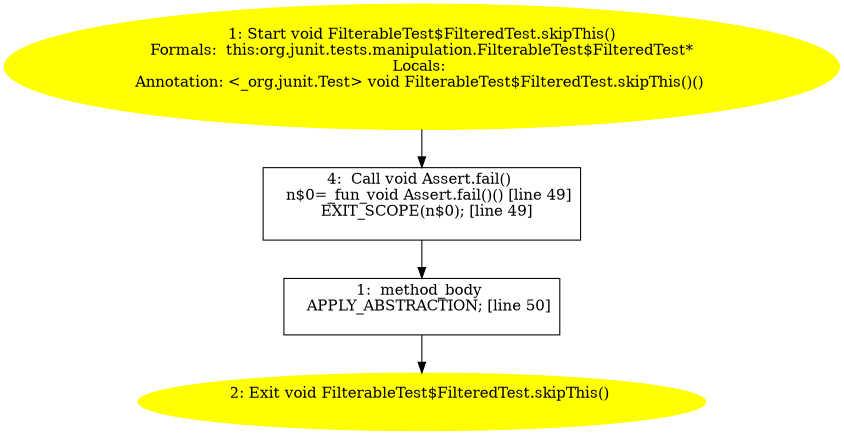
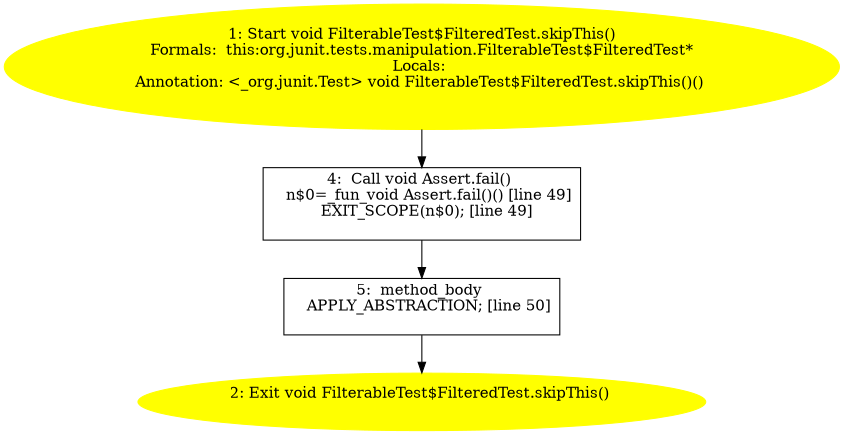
node "1:  method_body APPLY_ABSTRACTION; [line 50]": label "1:  method_body APPLY_ABSTRACTION; [line 50]" -> "5:  method_body APPLY_ABSTRACTION; [line 50]"
